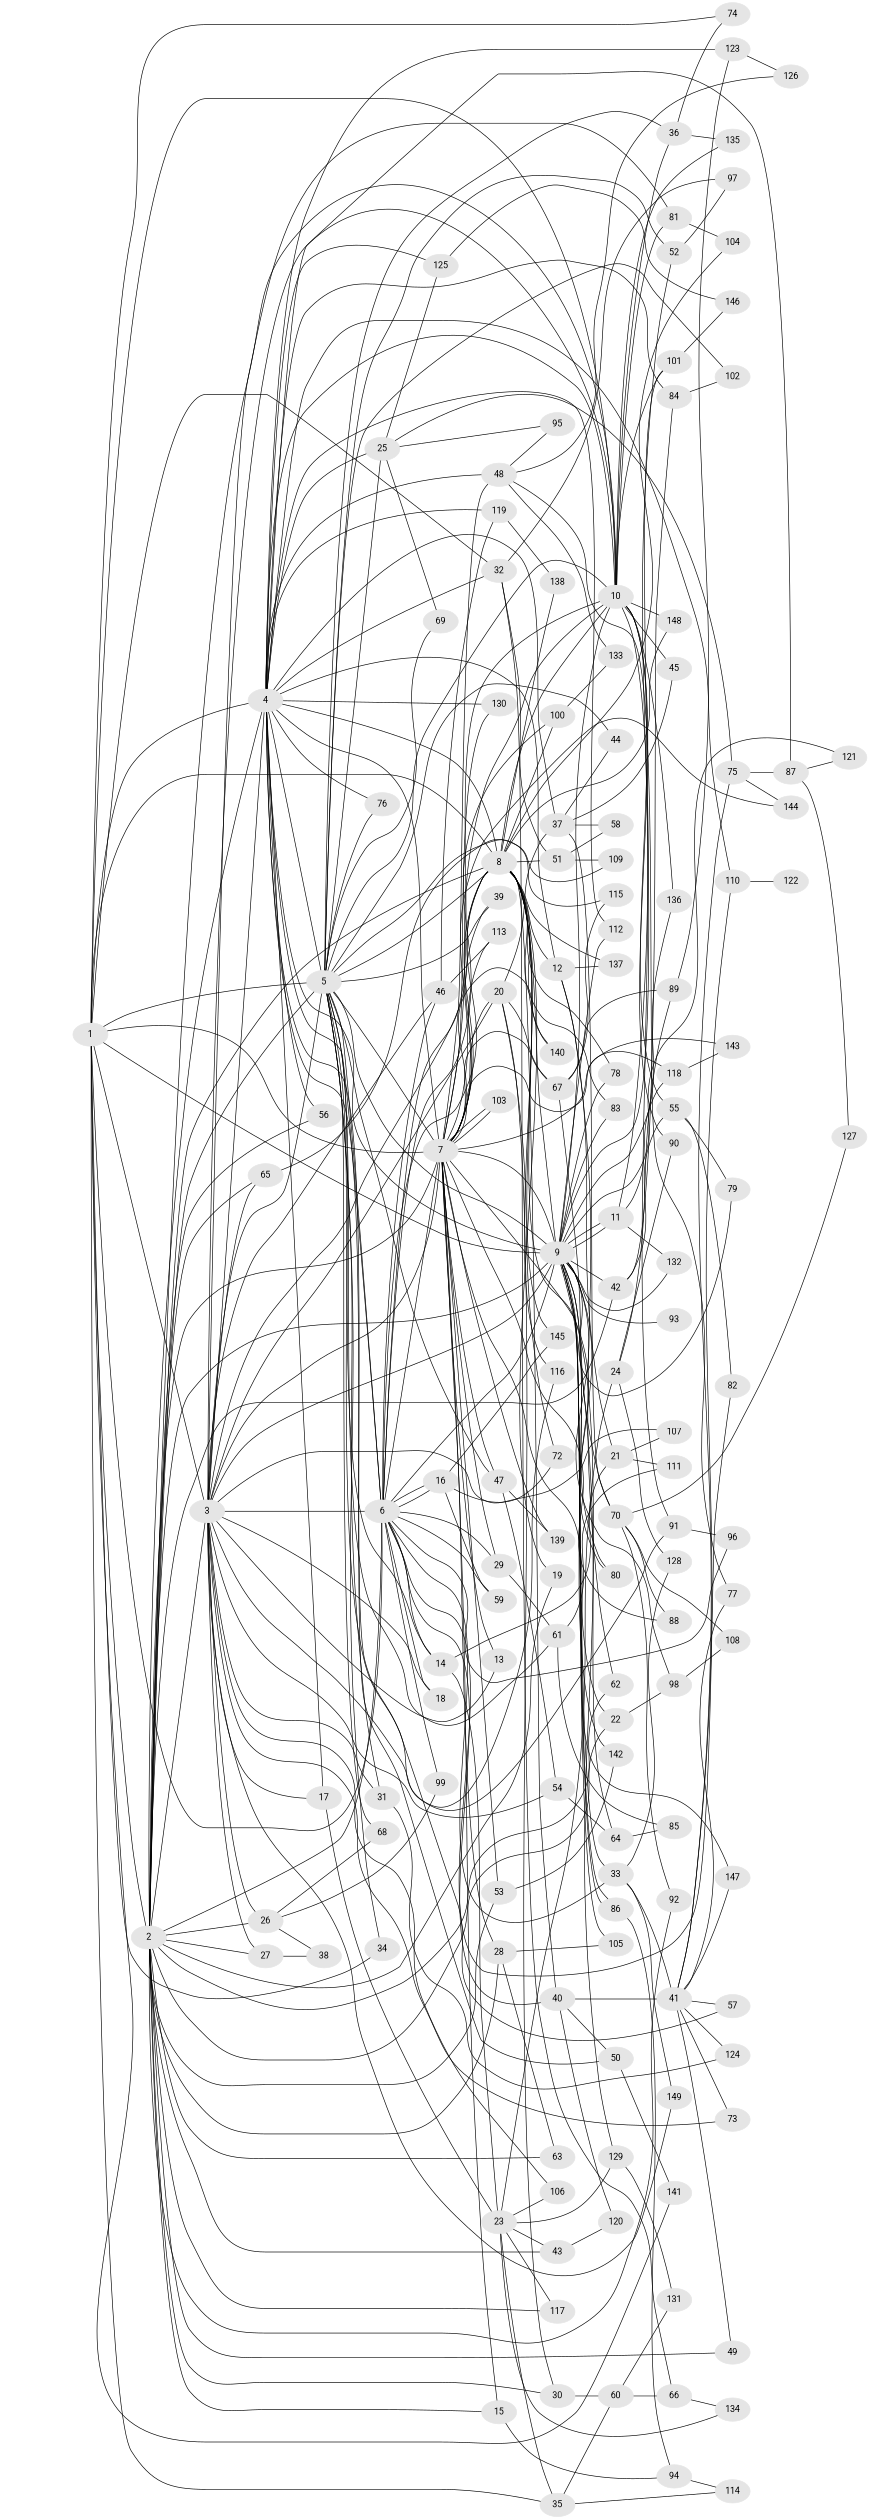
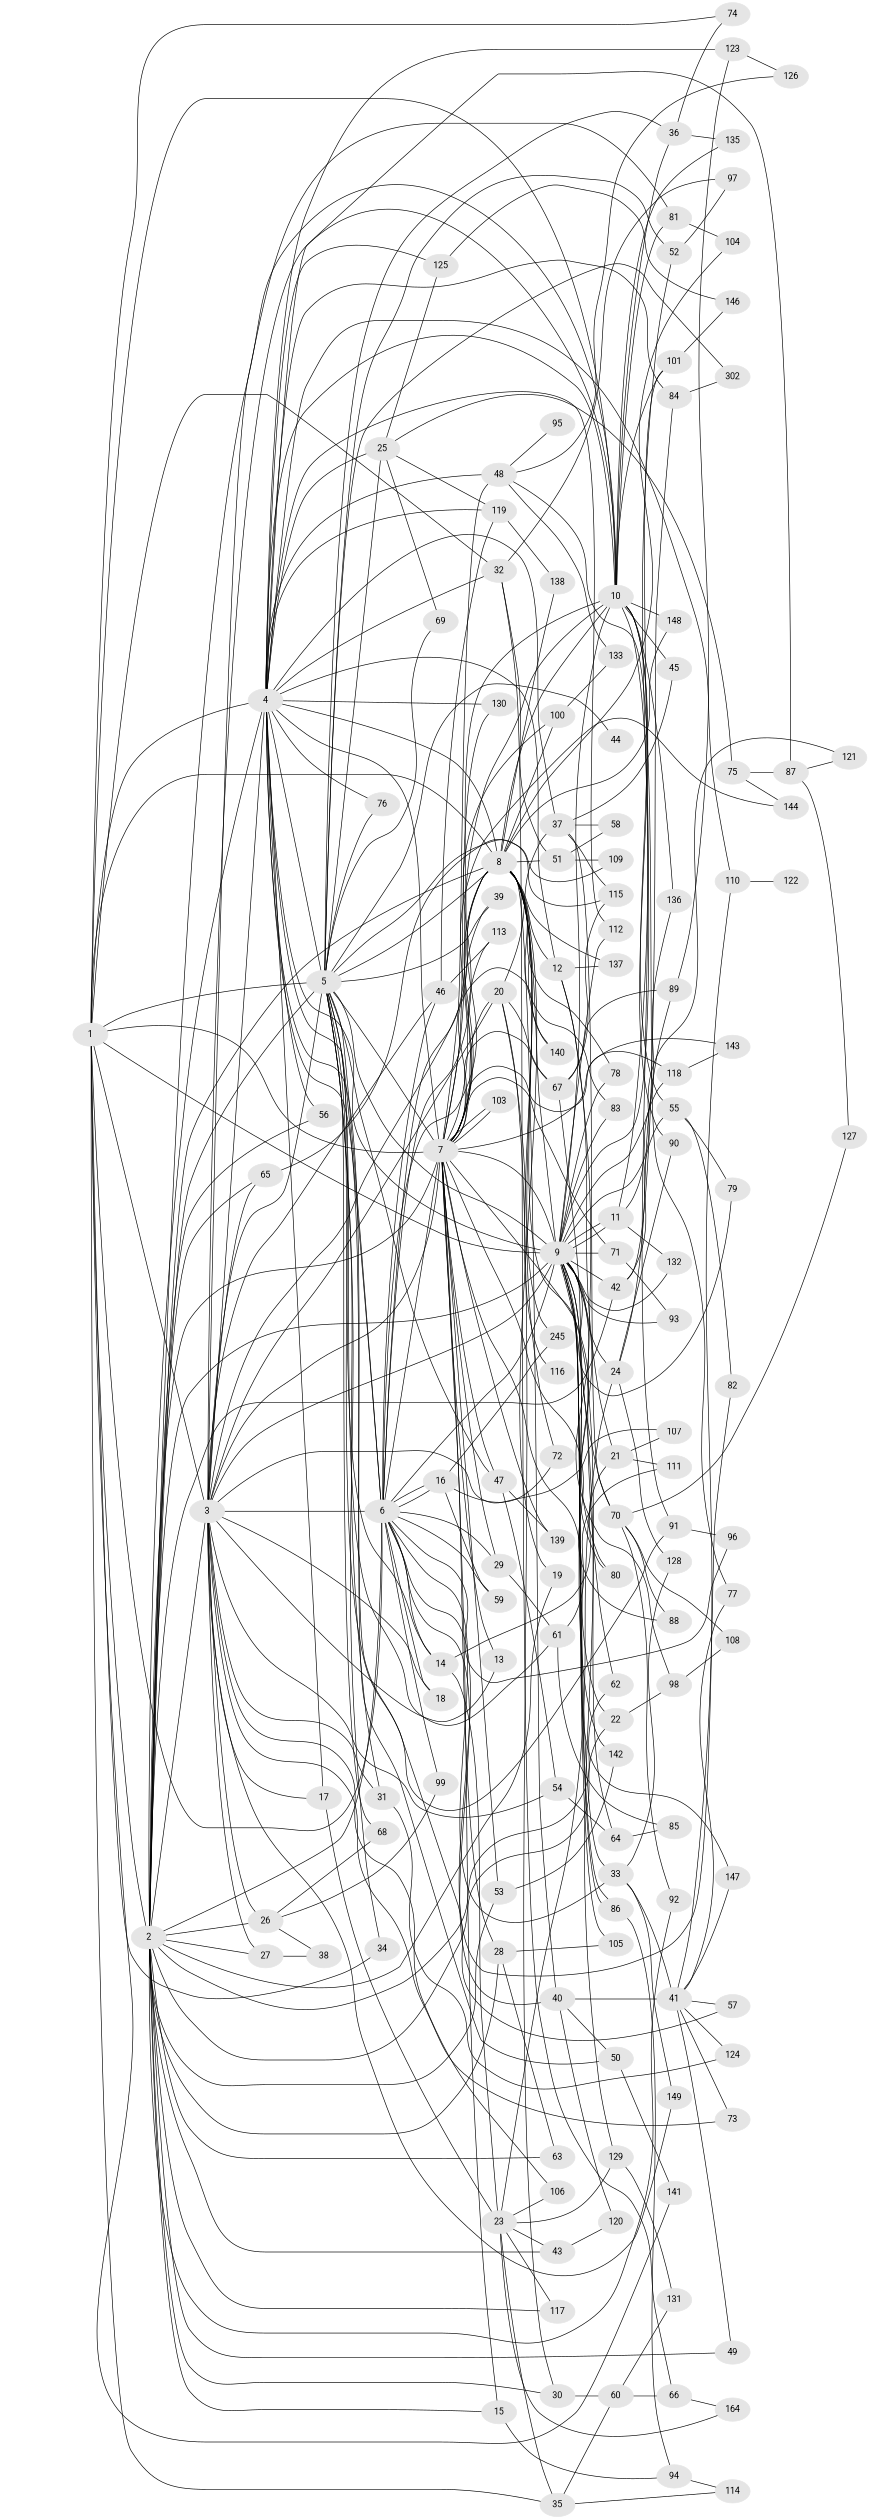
node "102": label "102" -> "302"
edge "95" -- "25": now "119" -- "25"
edge "10" -- "5": removed
edge "44" -- "37": now "115" -- "37"
node "71": added
edge "75" -- "41": removed
edge "9" -- "24": added
node "145": label "145" -> "245"
edge "116" -- "3": removed
node "134": label "134" -> "164"
